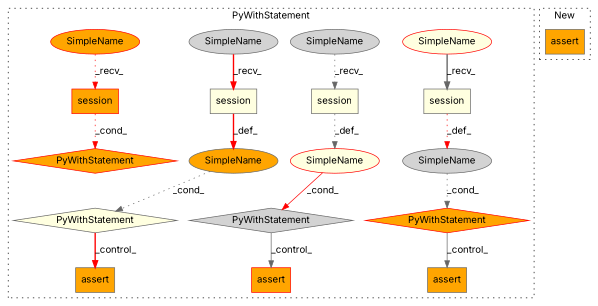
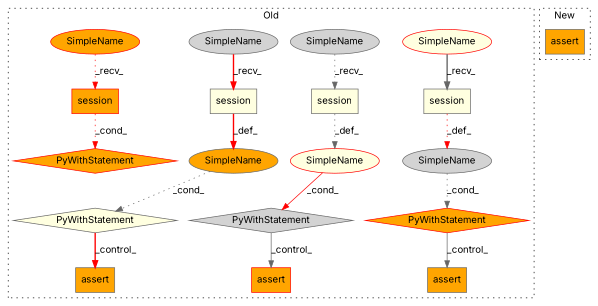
cluster "PyWithStatement": label "PyWithStatement" -> "Old"
